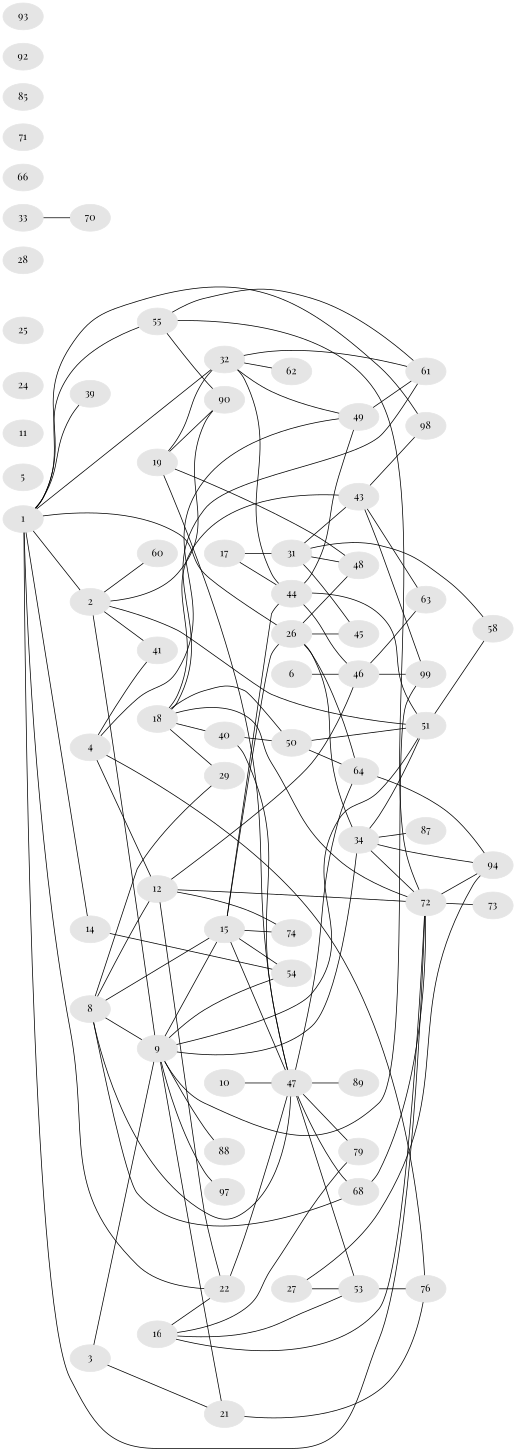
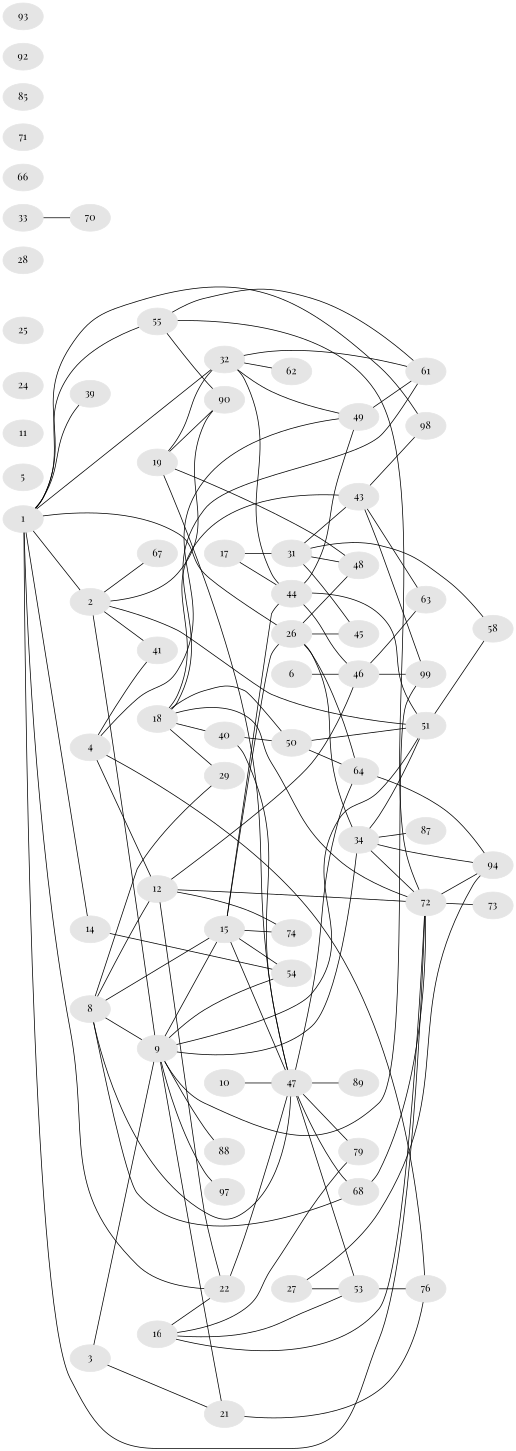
node "60": label "60" -> "67"
